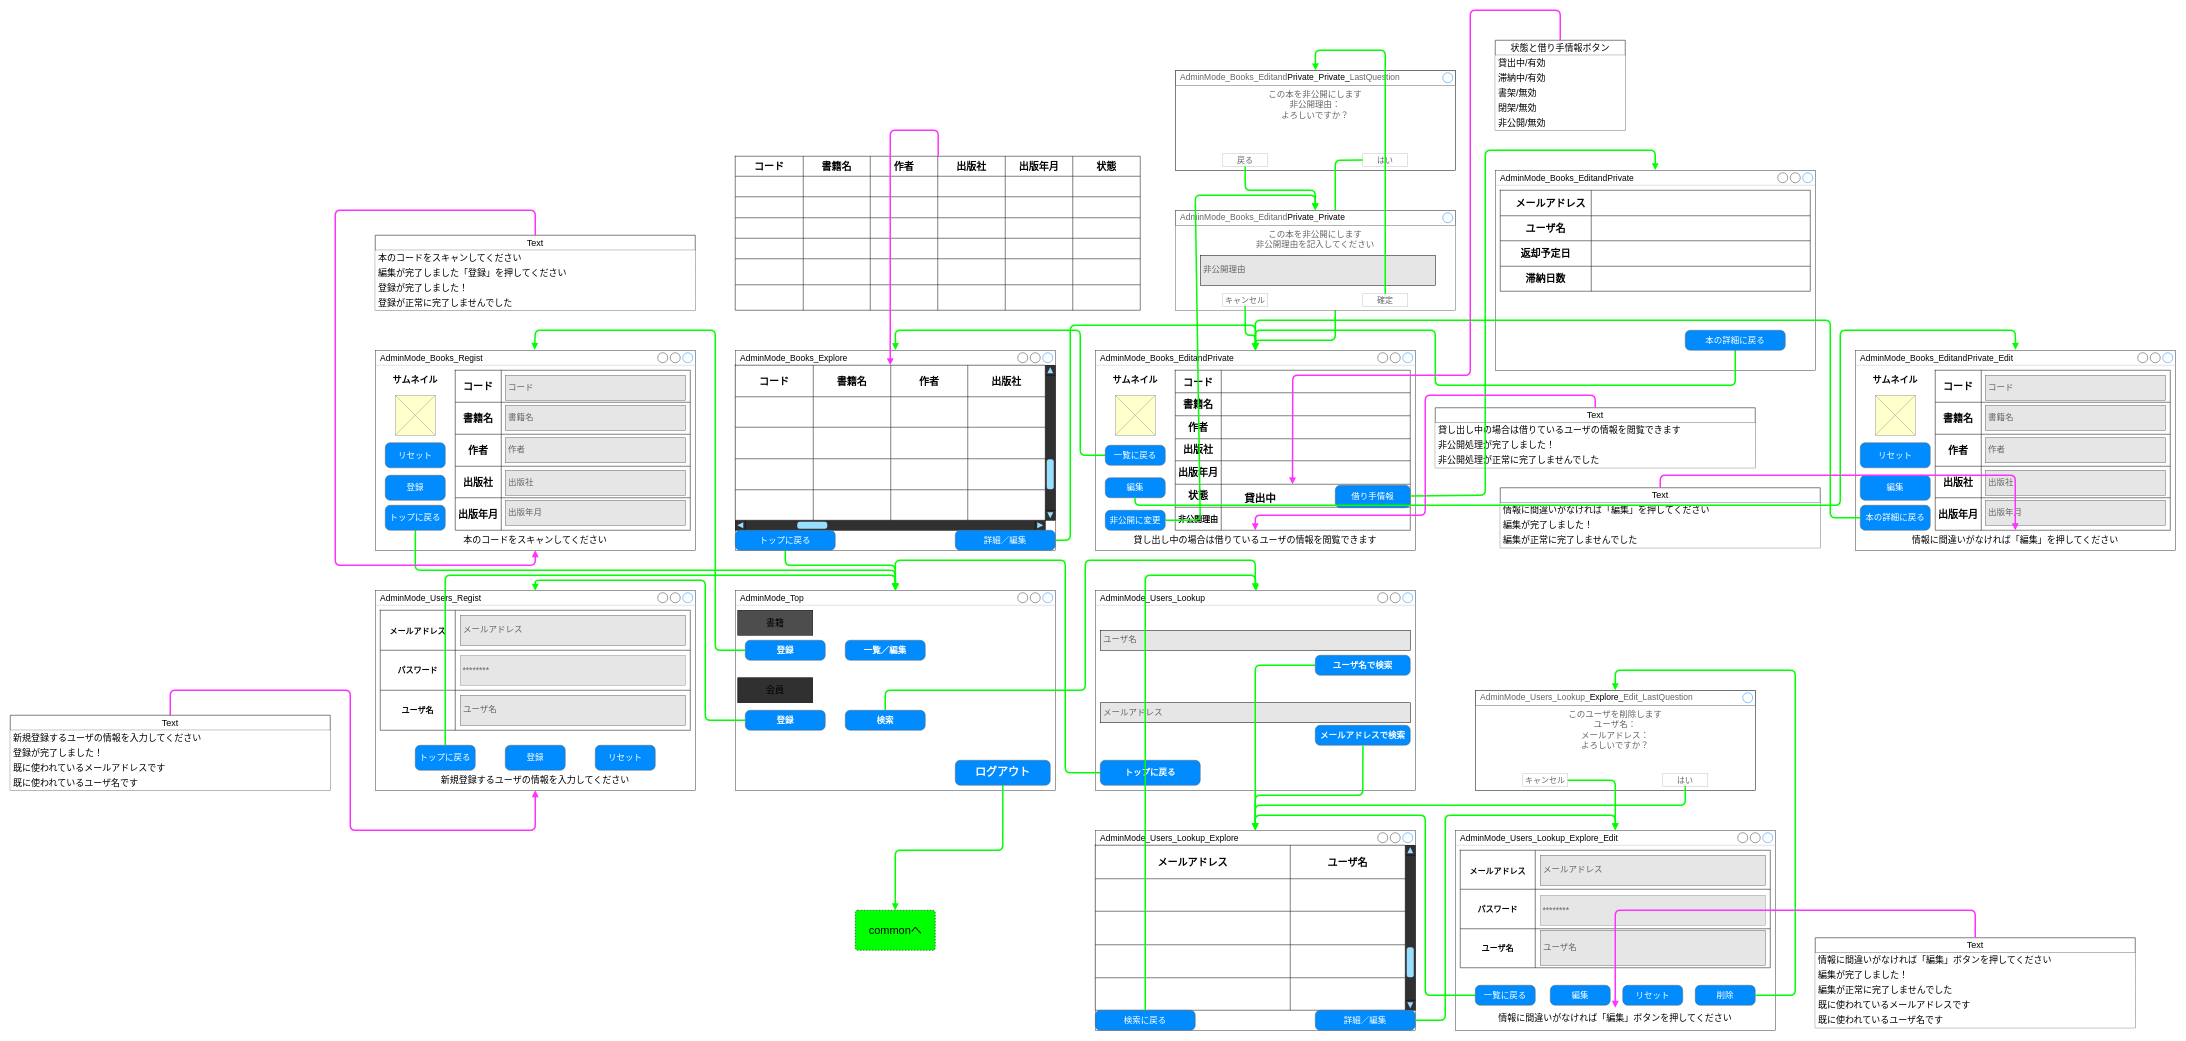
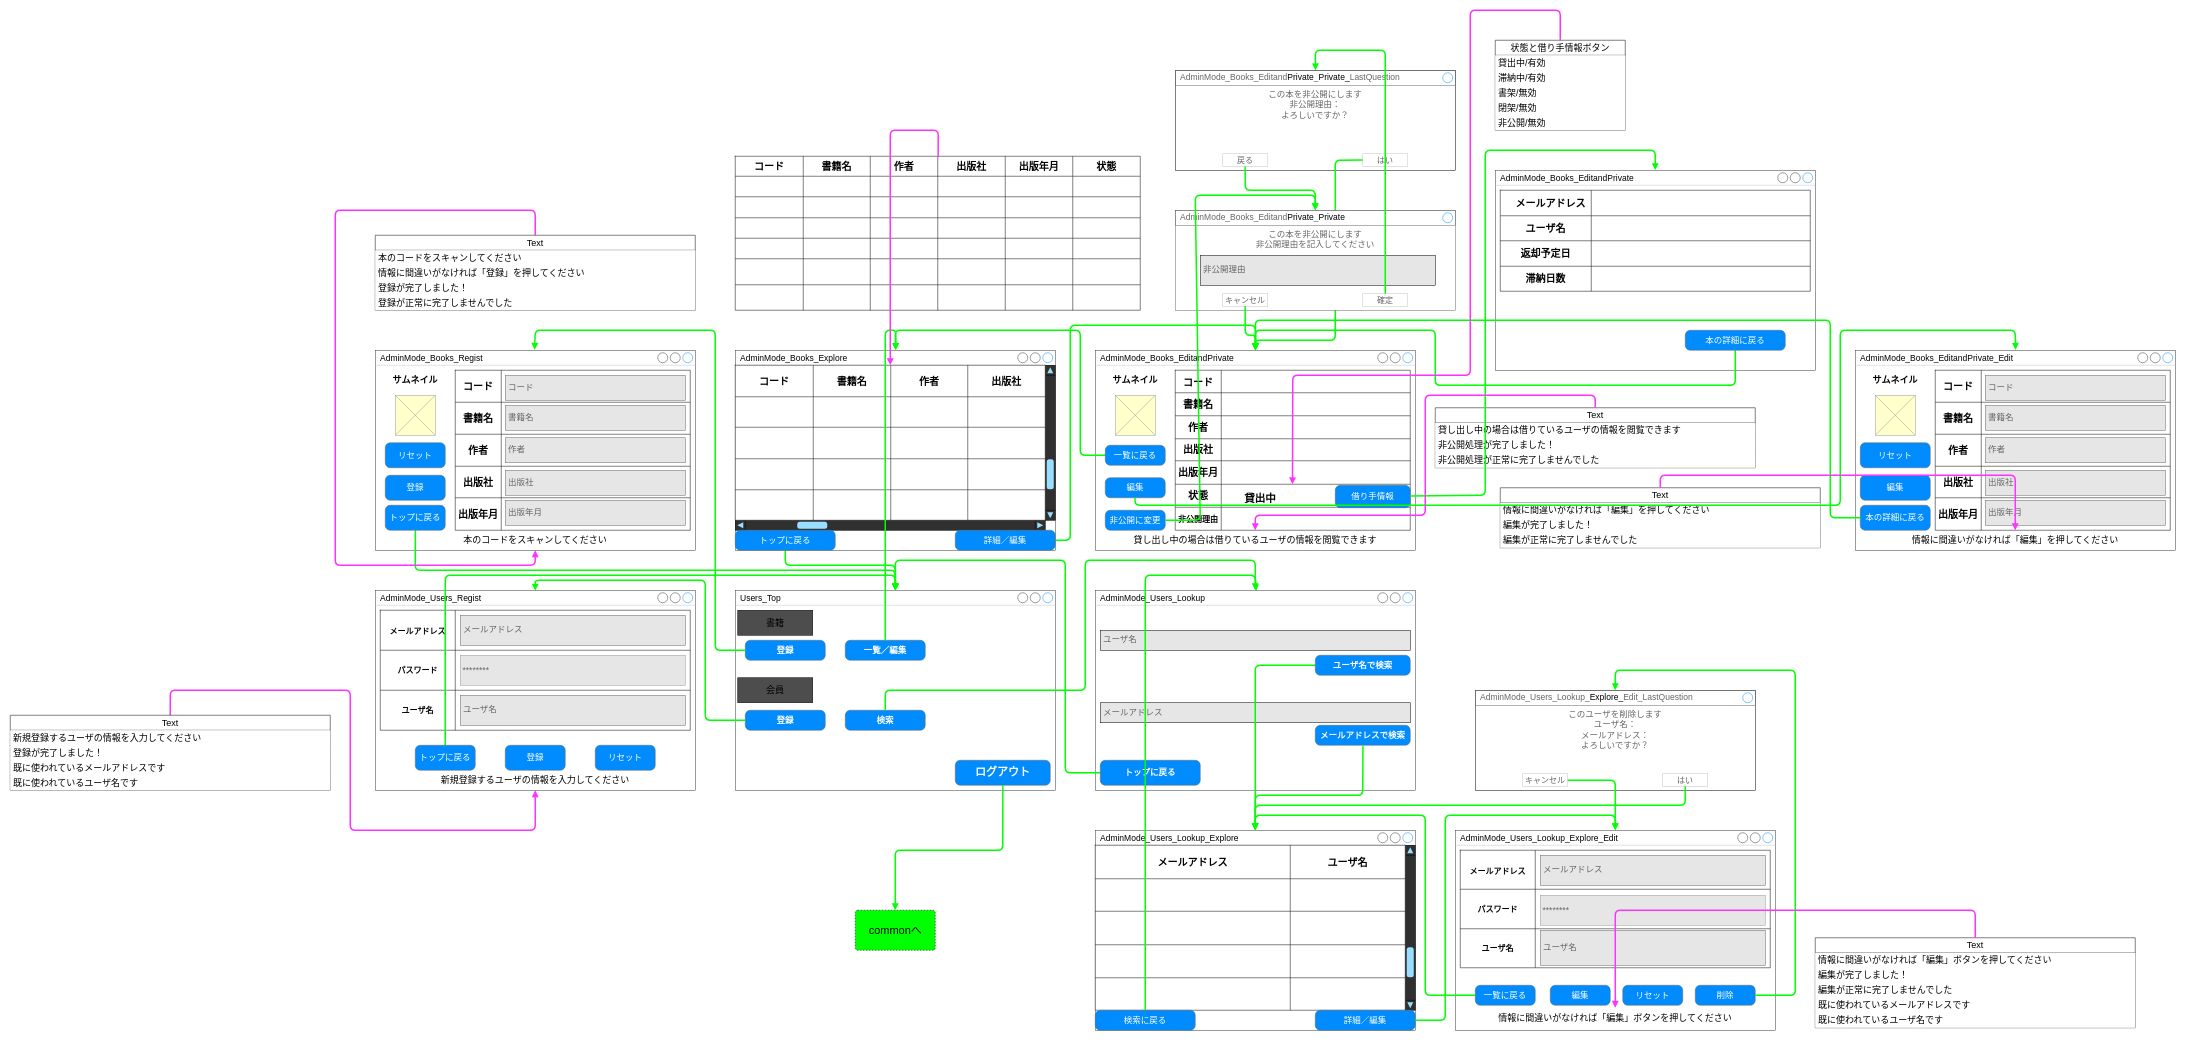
node "編集が完了しました「登録」を押してください": label "編集が完了しました「登録」を押してください" -> "情報に間違いがなければ「登録」を押してください"
edge "一覧／編集" -> "AdminMode_Books_Explore": added
node "AdminMode_Top": label "AdminMode_Top" -> "Users_Top"
node "会員": fillcolor #303030 -> #4d4d4d
